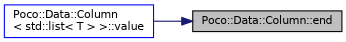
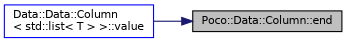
node "Poco::Data::Column < std::list< T > >::value": label "Poco::Data::Column < std::list< T > >::value" -> "Data::Data::Column < std::list< T > >::value"
